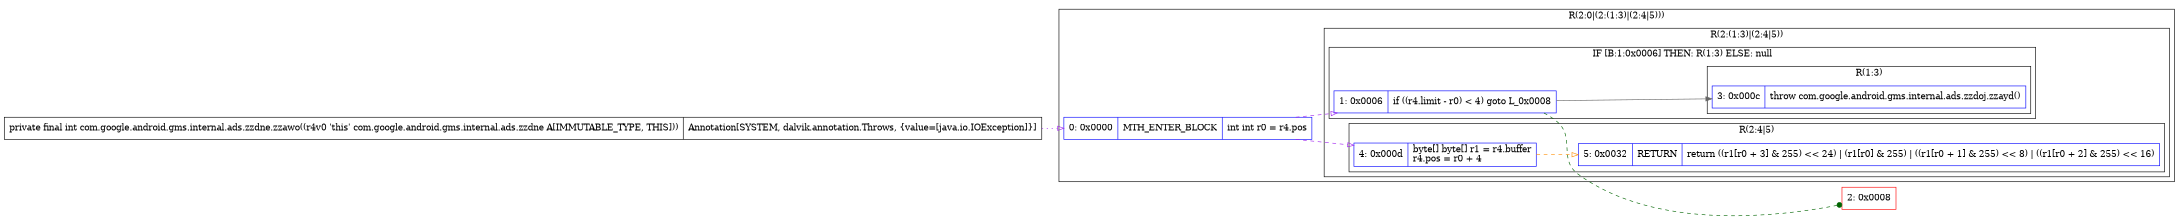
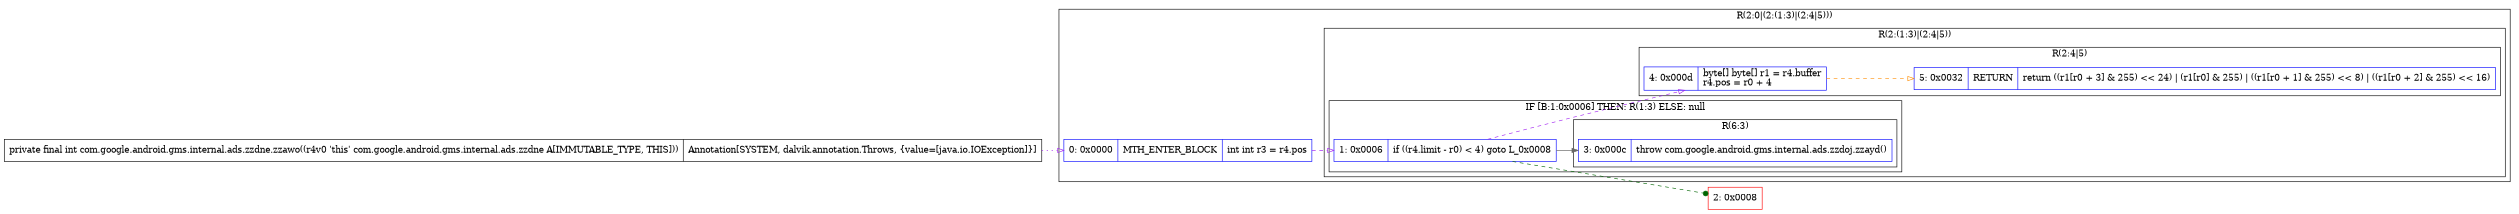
cluster "R(1:3)": label "R(1:3)" -> "R(6:3)"
node "0: 0x0000": text "int int r0 = r4.pos" -> "int int r3 = r4.pos"
edge "0: 0x0000" -> "4: 0x000d": now "1: 0x0006" -> "4: 0x000d"
